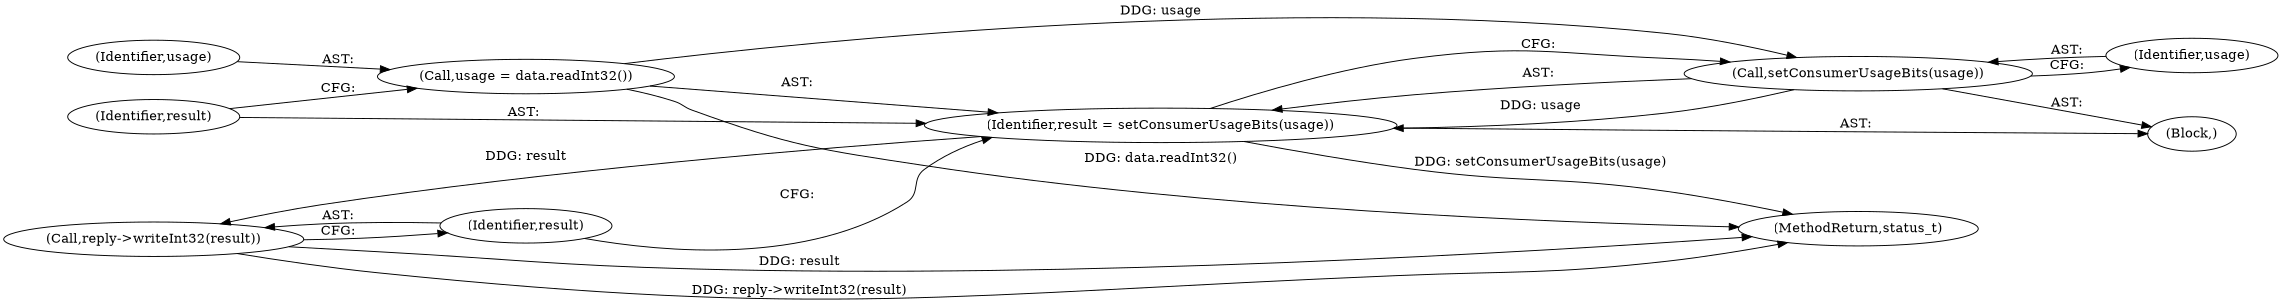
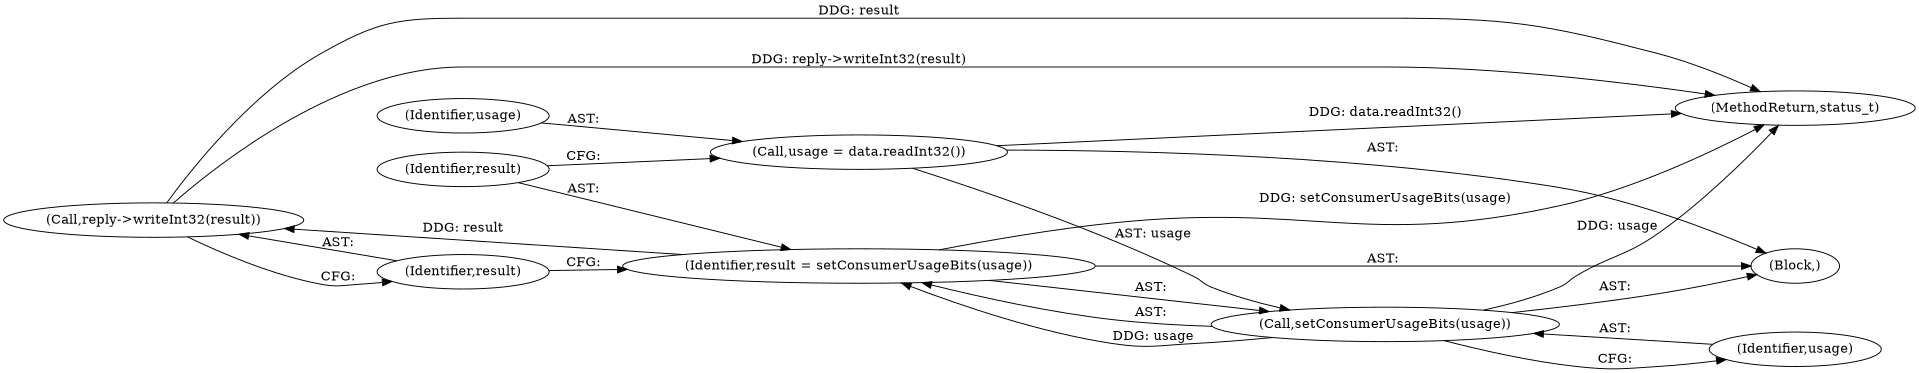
edge "(Call,usage = data.readInt32())" -> "(Call,setConsumerUsageBits(usage))": label "DDG: usage" -> "AST: usage"
edge "(Identifier,result = setConsumerUsageBits(usage))" -> "(Call,setConsumerUsageBits(usage))": label "CFG: " -> "AST: "
edge "(Call,usage = data.readInt32())" -> "(Identifier,result = setConsumerUsageBits(usage))": now "(Call,usage = data.readInt32())" -> "(Block,)"
edge "(Call,setConsumerUsageBits(usage))" -> "(MethodReturn,status_t)": added, label "DDG: usage"
